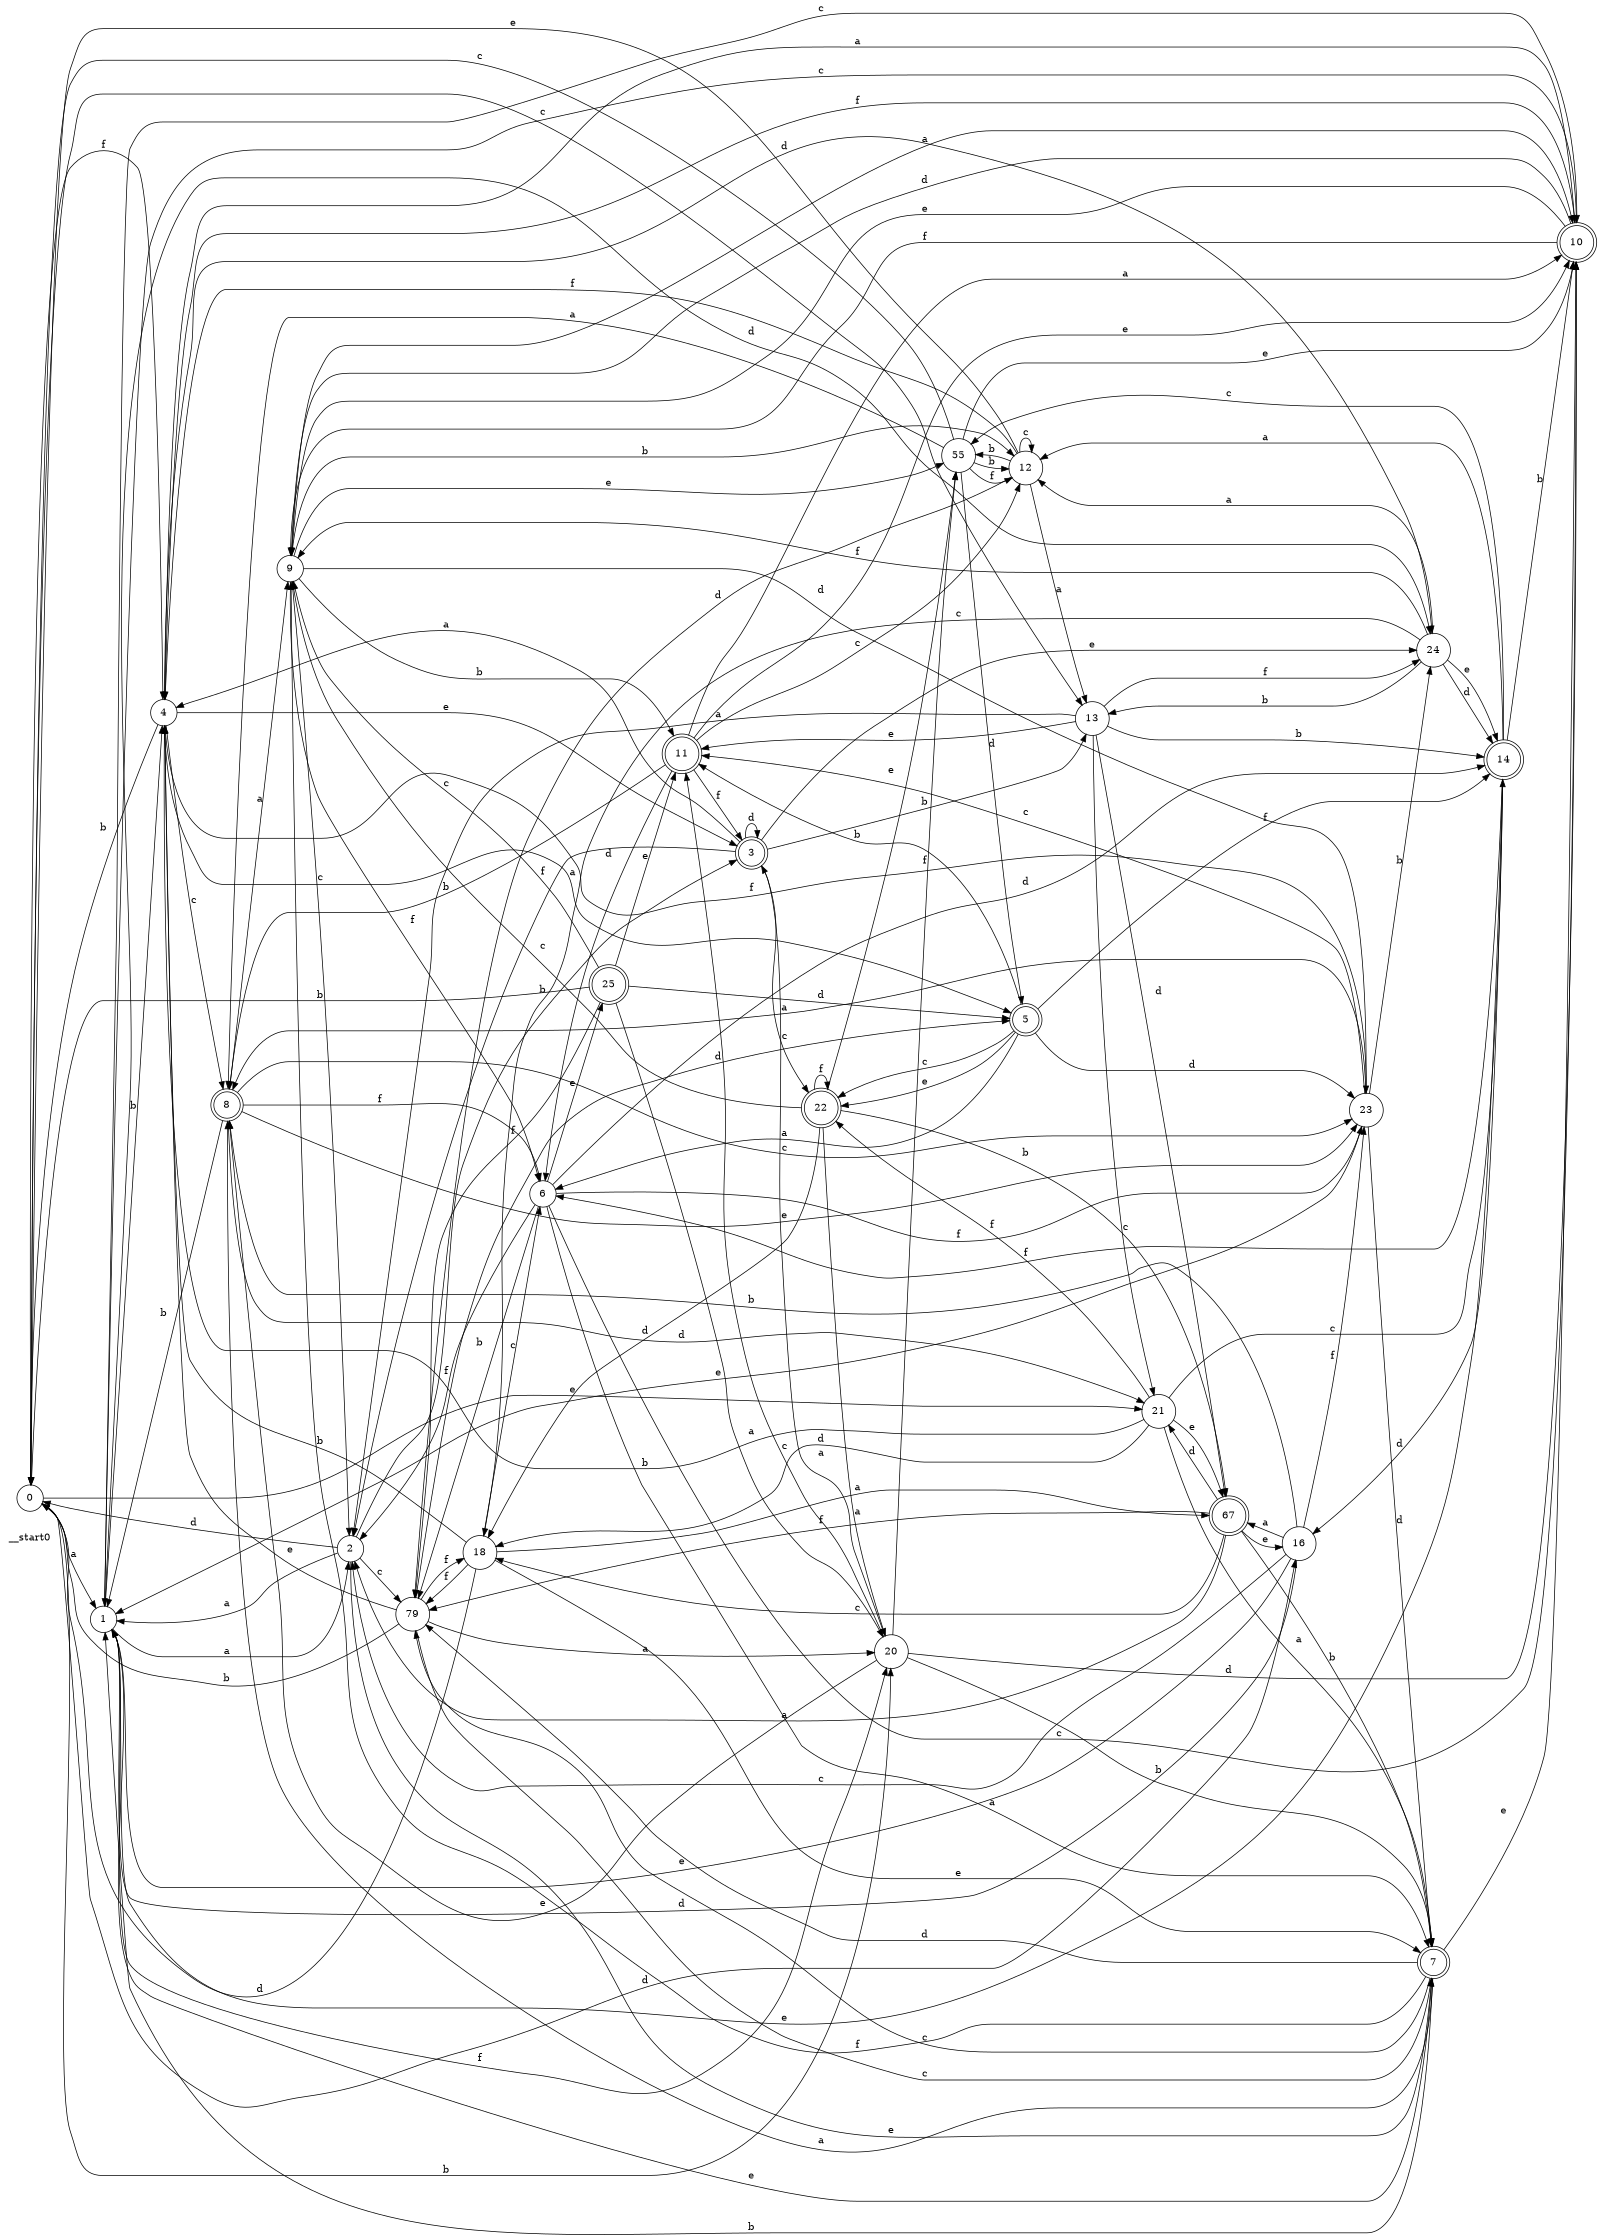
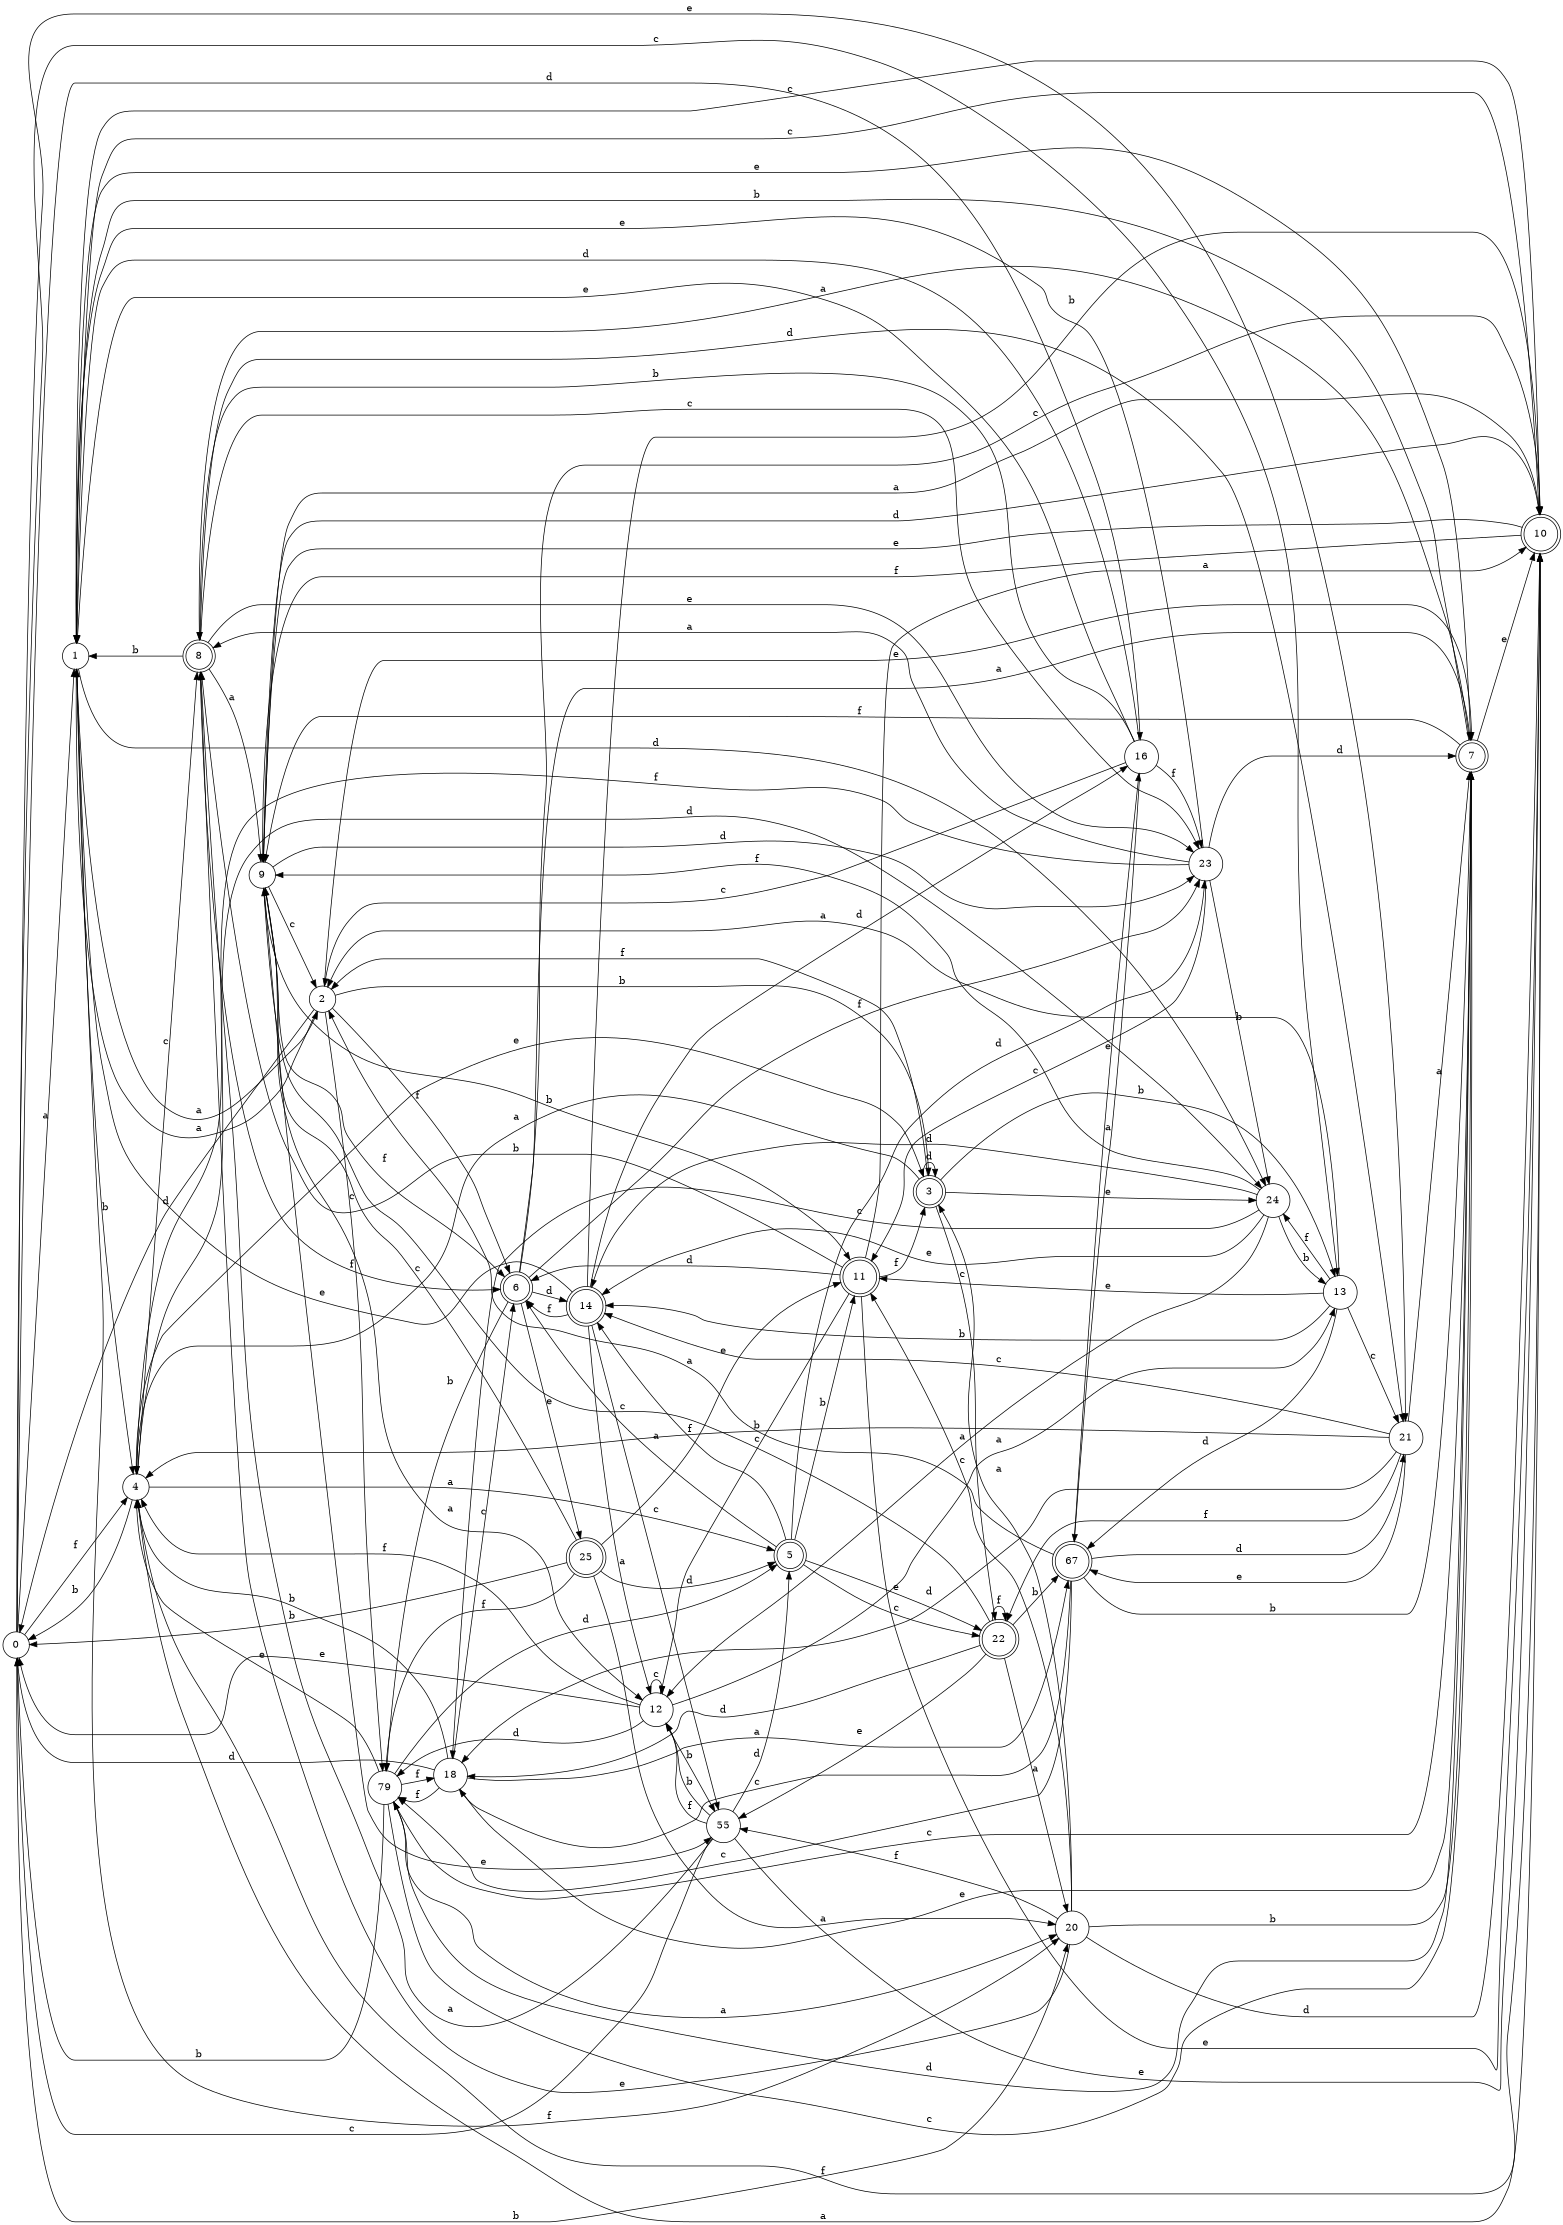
edge "9" -> "12": label "b" -> "a"
node "6": shape circle -> doublecircle
edge "6" -> "2": reversed
edge "67" -> "79": label "f" -> "c"
node "__start0": removed
